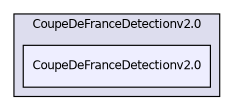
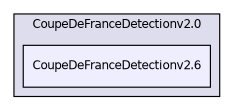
node "CoupeDeFranceDetectionv2.0": label "CoupeDeFranceDetectionv2.0" -> "CoupeDeFranceDetectionv2.6"
